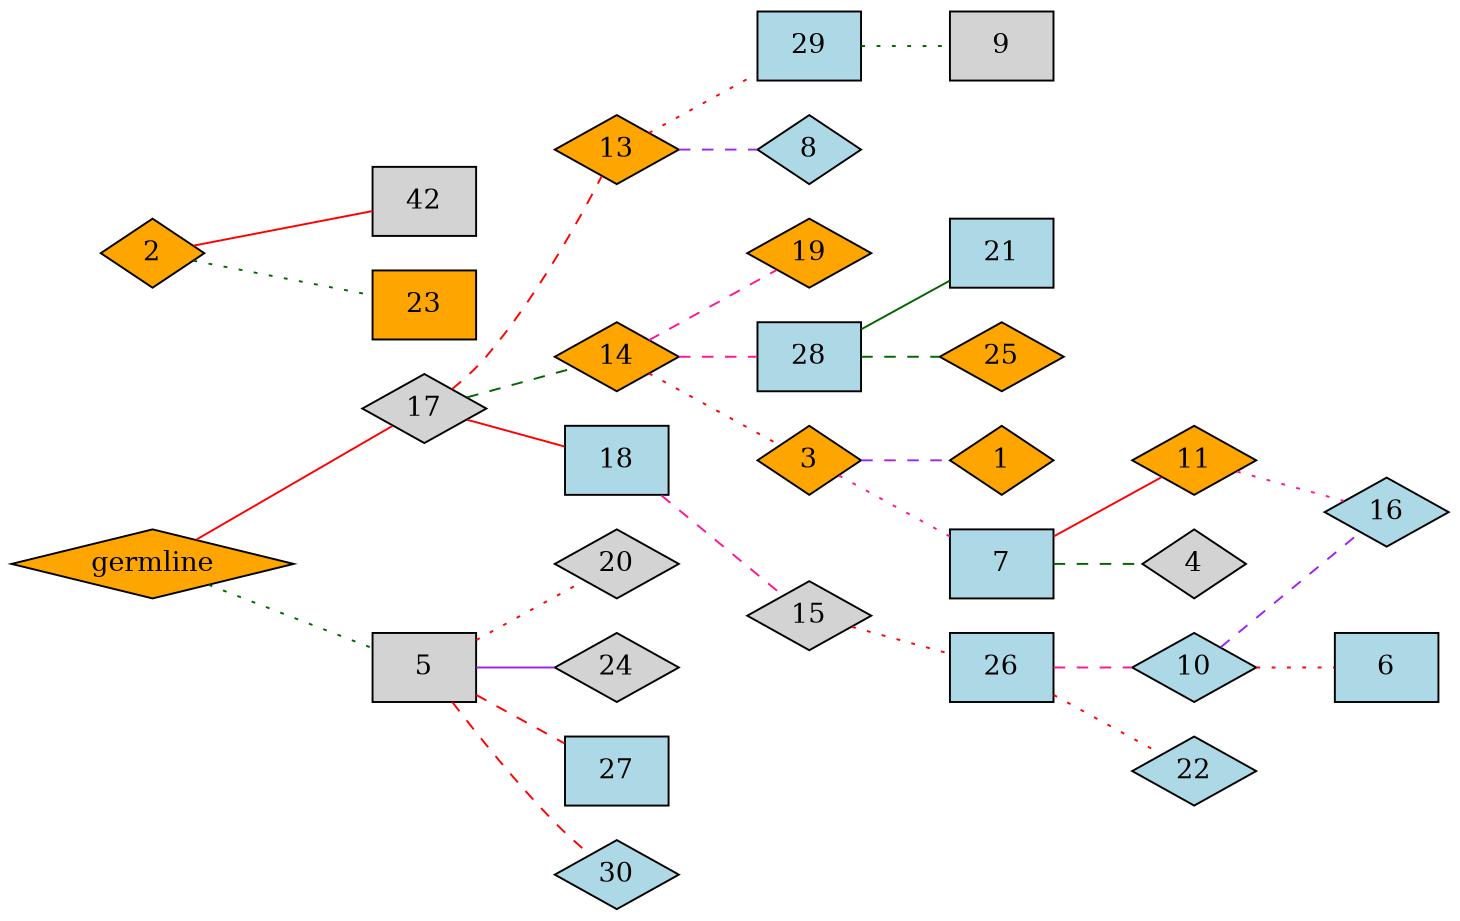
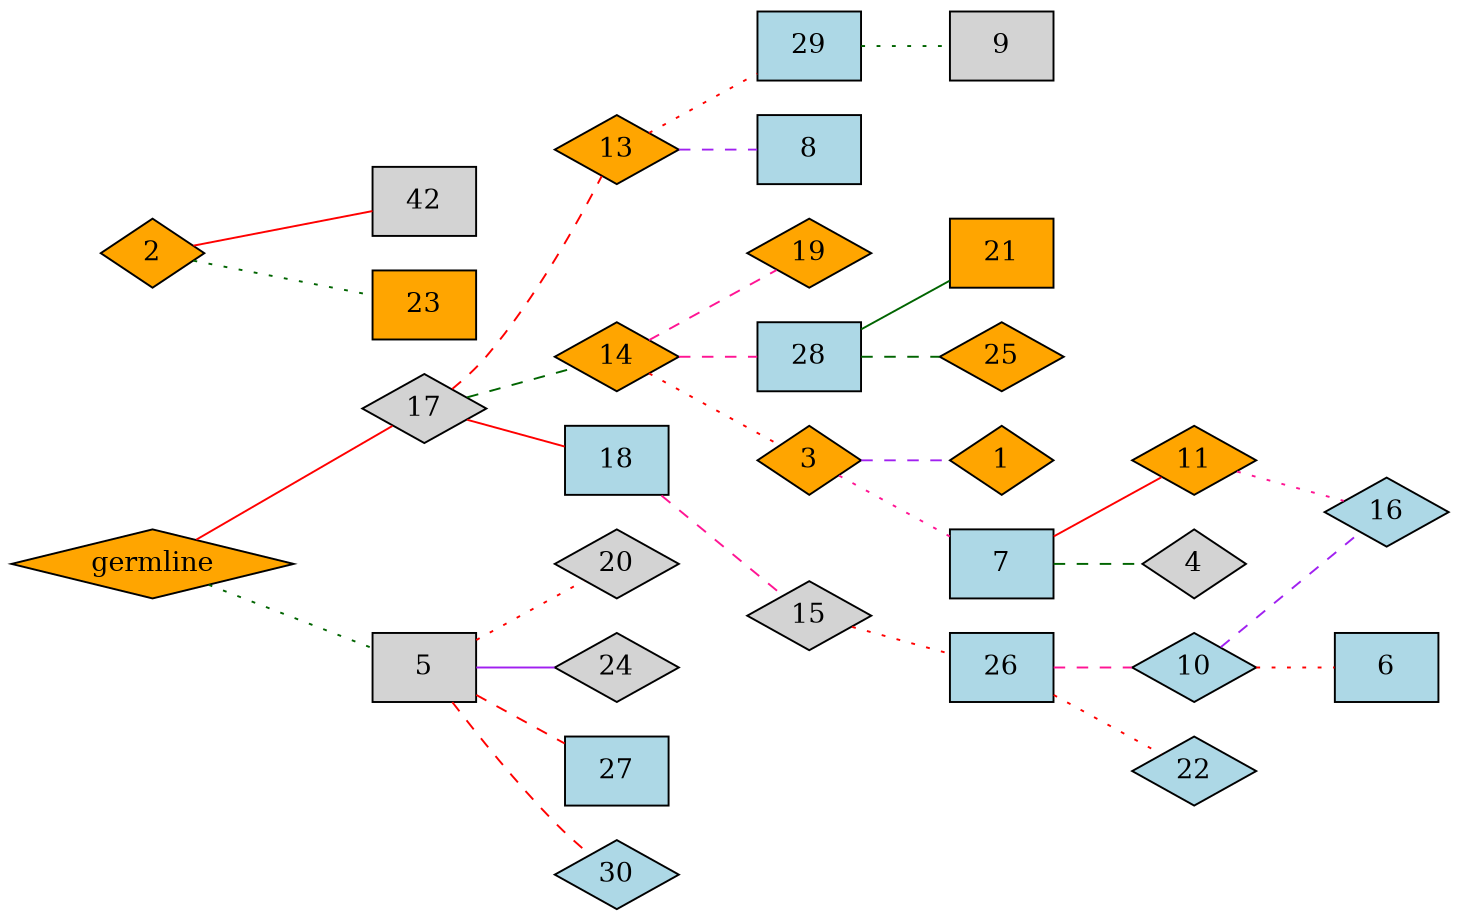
node "8": shape diamond -> box
node "21": fillcolor lightblue -> orange
